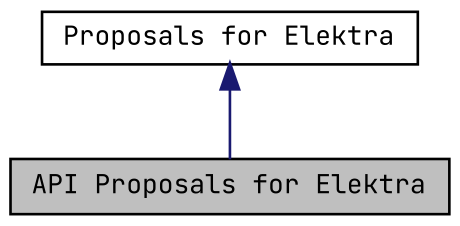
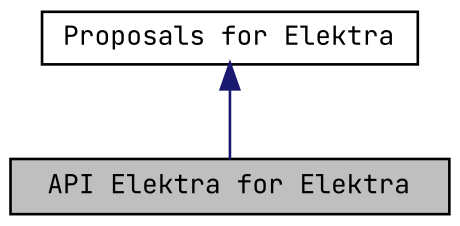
node "API Proposals for Elektra": label "API Proposals for Elektra" -> "API Elektra for Elektra"
